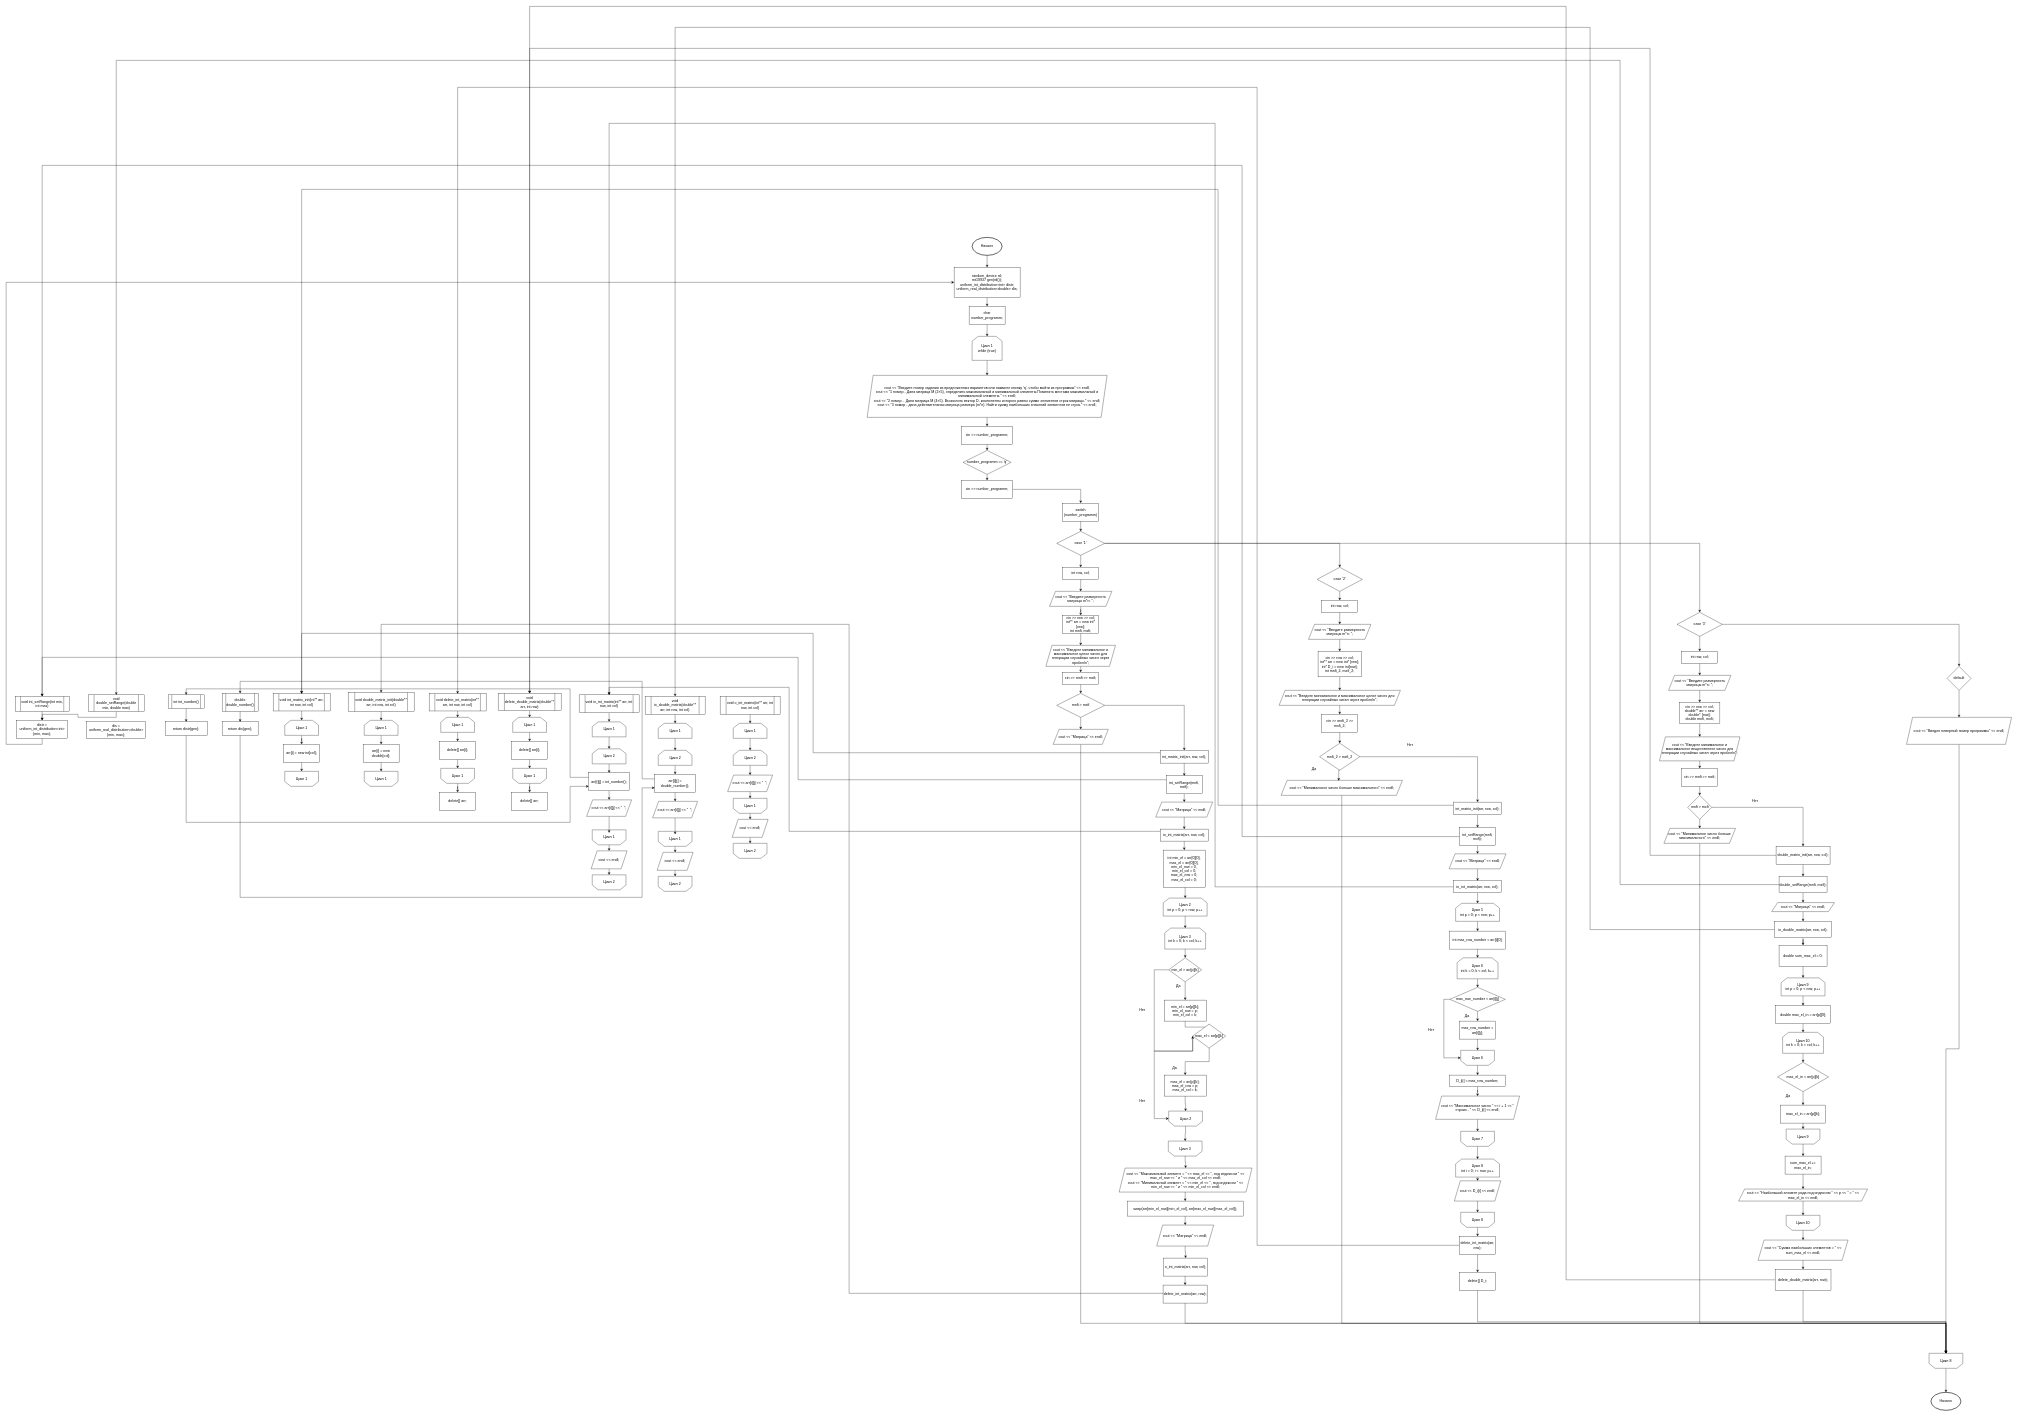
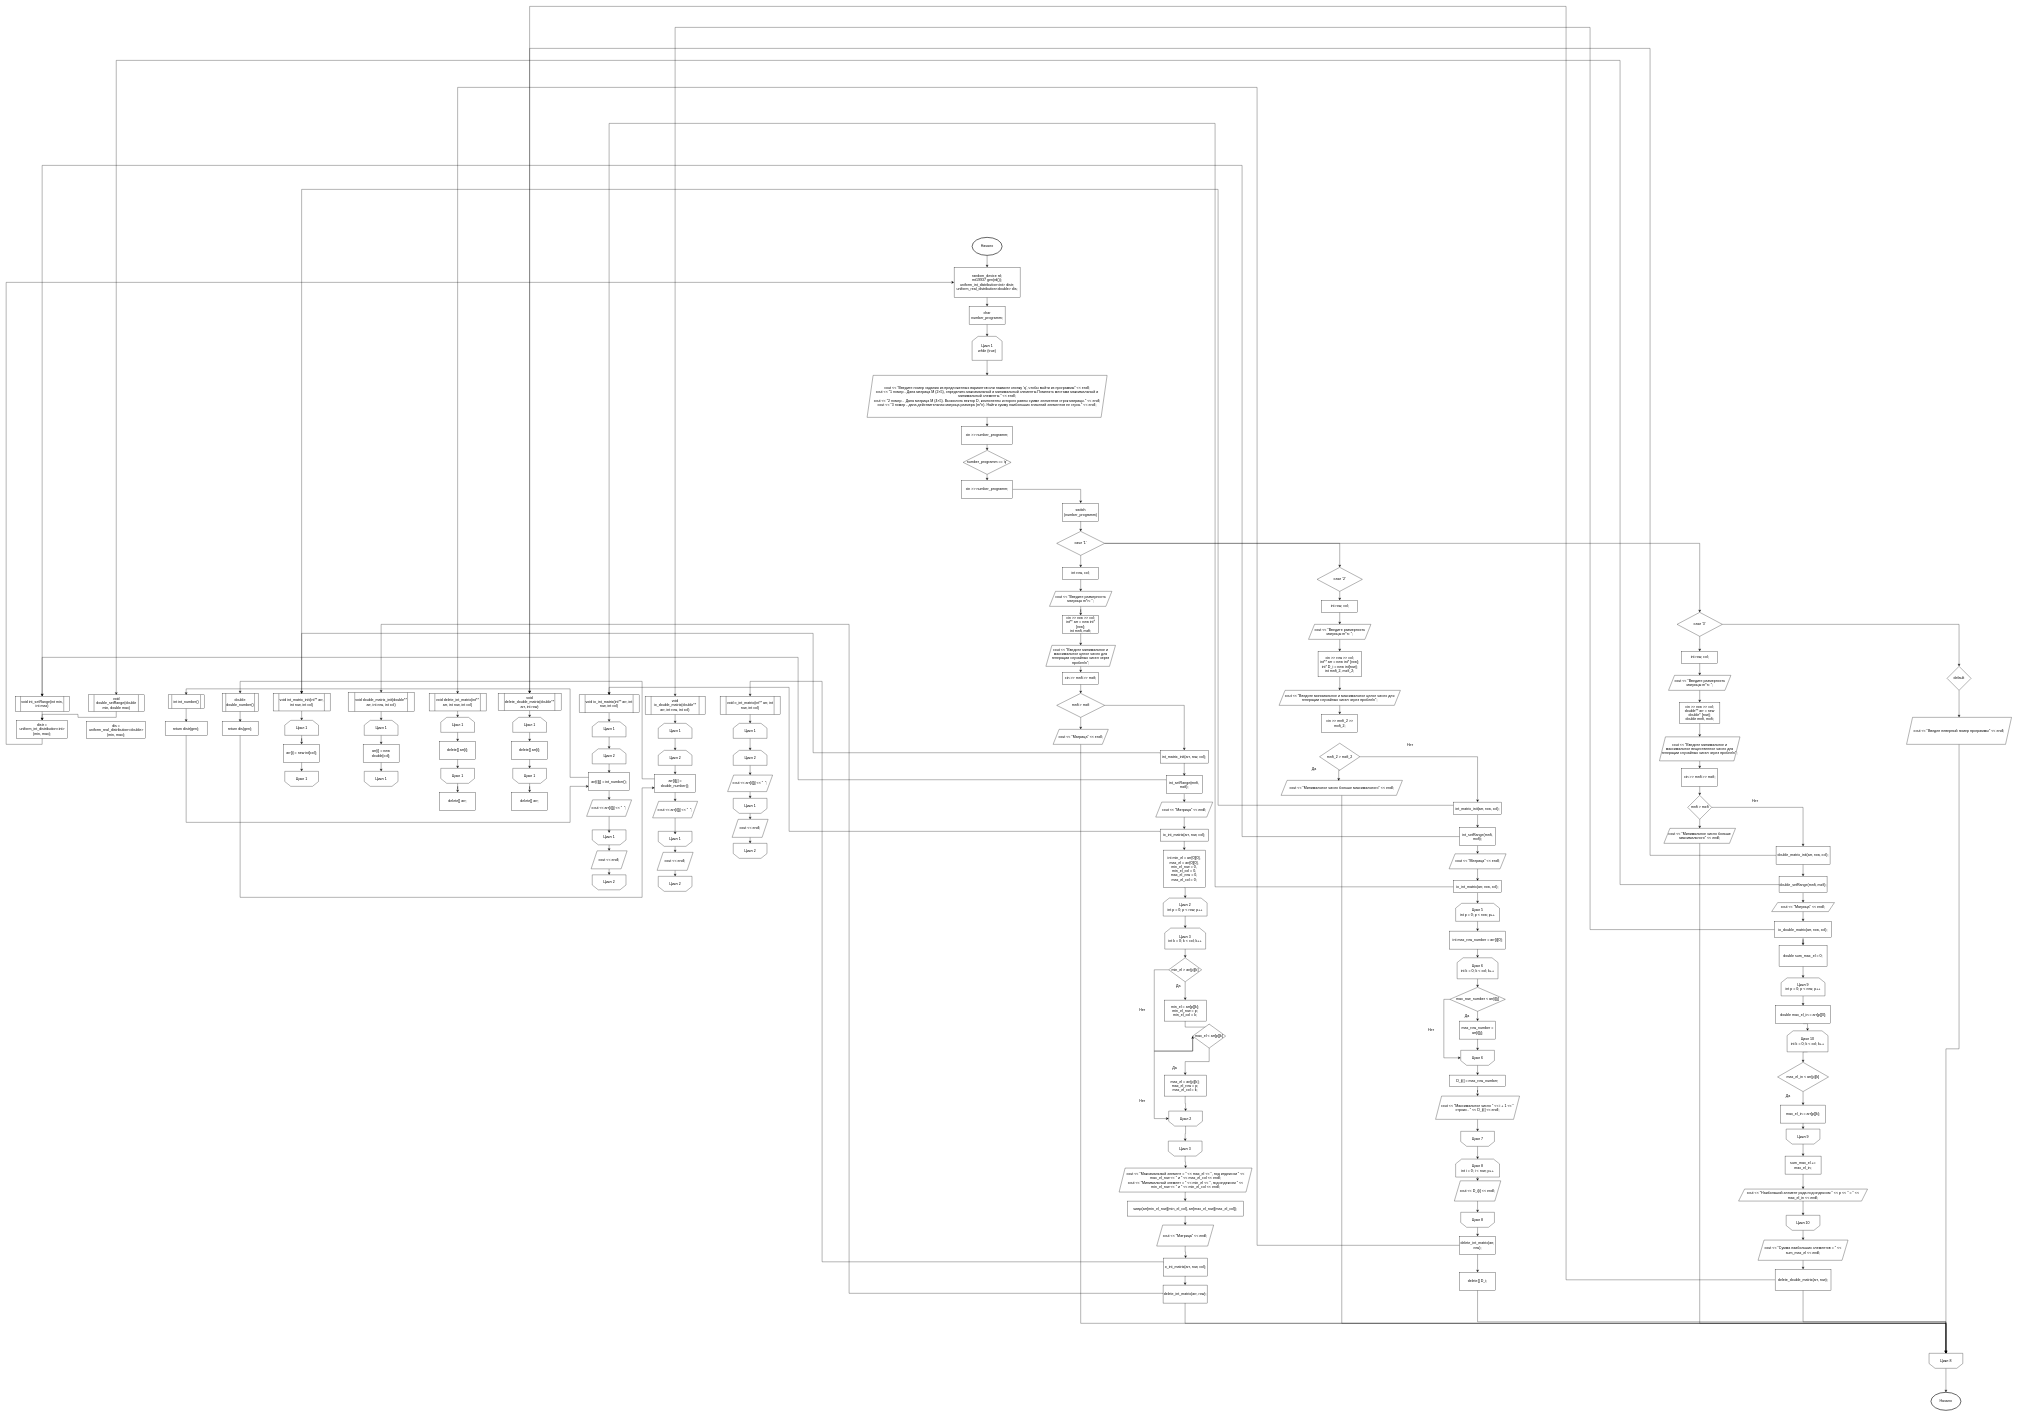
edge "o_int_matrix(arr, row, col);" -> "void o_int_matrix(int** arr, int row, int col)": added
edge "cin >> mnfi_2 >> mxfi_2;" -> "mnfi_2 > mxfi_2": removed
node "Цикл 10 int k = 0; k < col; k++": moved (1803, 1043) -> (1808, 1041)
